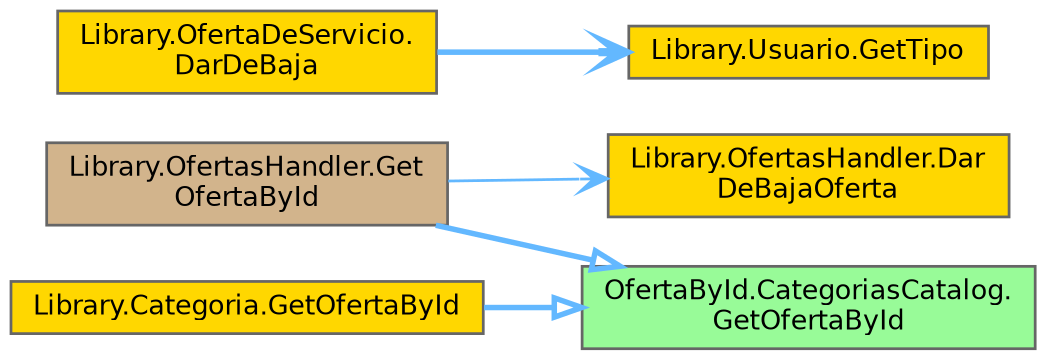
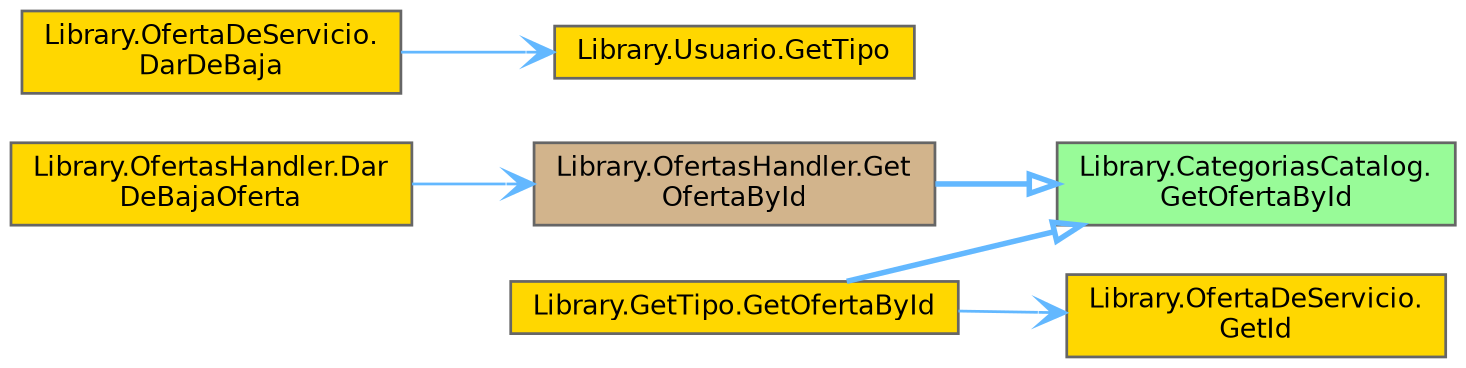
edge "Library.OfertaDeServicio. DarDeBaja" -> "Library.Usuario.GetTipo": style bold -> solid
edge "Library.OfertasHandler.Get OfertaById" -> "Library.OfertasHandler.Dar DeBajaOferta": reversed
node "Library.Categoria.GetOfertaById": label "Library.Categoria.GetOfertaById" -> "Library.GetTipo.GetOfertaById"
node "OfertaById.CategoriasCatalog. GetOfertaById": label "OfertaById.CategoriasCatalog. GetOfertaById" -> "Library.CategoriasCatalog. GetOfertaById"
node "Library.OfertaDeServicio. GetId": added
